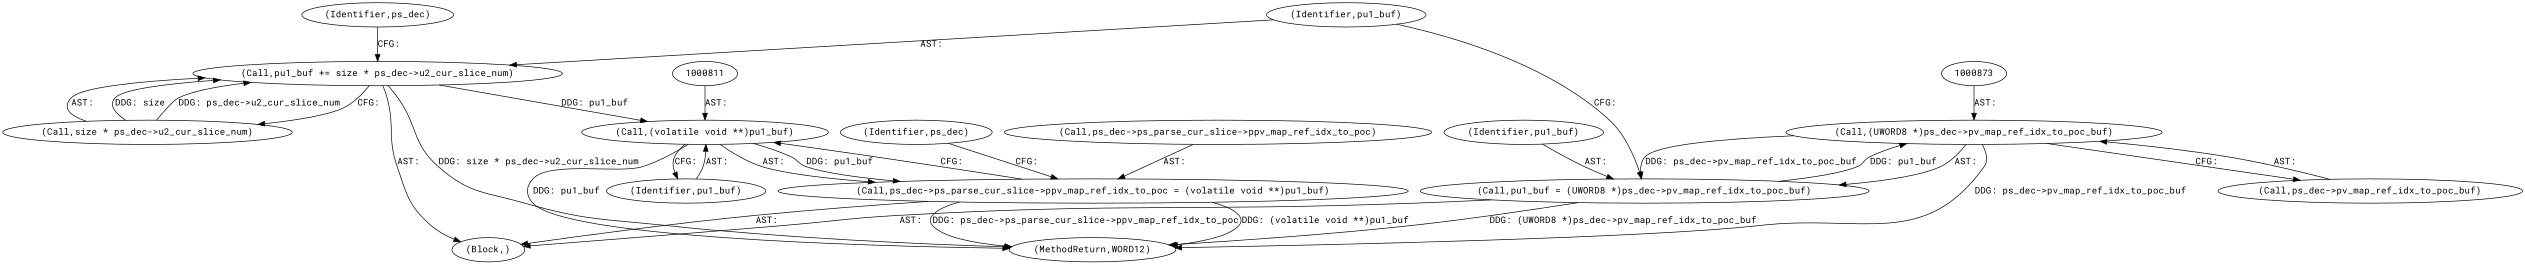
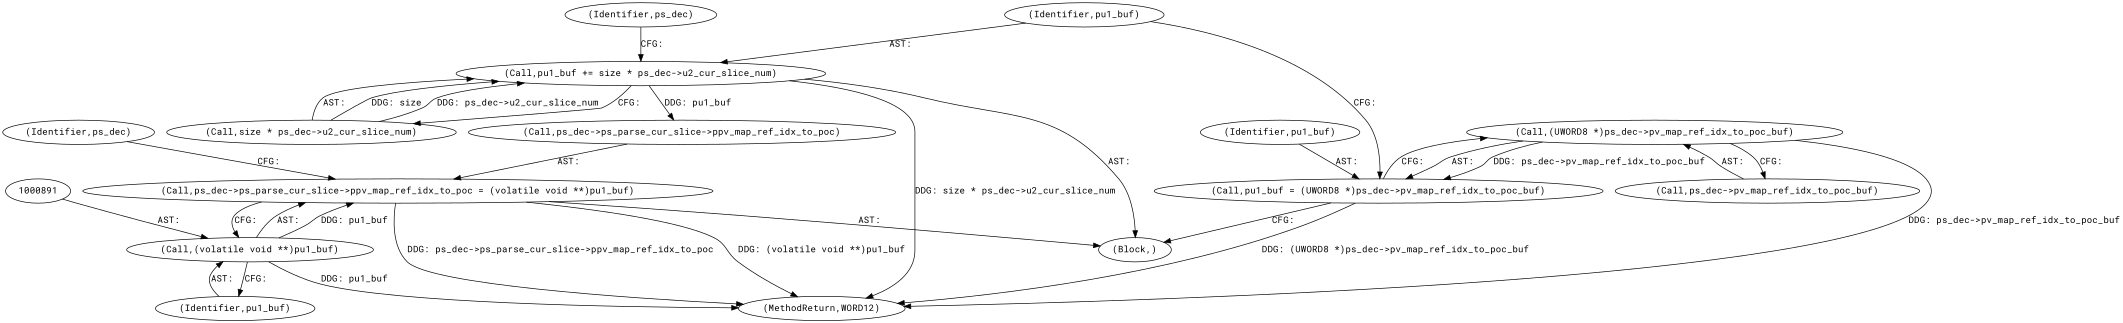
node "1000811": label "1000811" -> "1000891"
node "1000873": removed
edge "(Call,pu1_buf += size * ps_dec->u2_cur_slice_num)" -> "(Call,(volatile void **)pu1_buf)": now "(Call,pu1_buf += size * ps_dec->u2_cur_slice_num)" -> "(Call,ps_dec->ps_parse_cur_slice->ppv_map_ref_idx_to_poc)"
edge "(Call,pu1_buf = (UWORD8 *)ps_dec->pv_map_ref_idx_to_poc_buf)" -> "(Call,(UWORD8 *)ps_dec->pv_map_ref_idx_to_poc_buf)": label "DDG: pu1_buf" -> "CFG: "
edge "(Call,pu1_buf = (UWORD8 *)ps_dec->pv_map_ref_idx_to_poc_buf)" -> "(Block,)": label "AST: " -> "CFG: "
